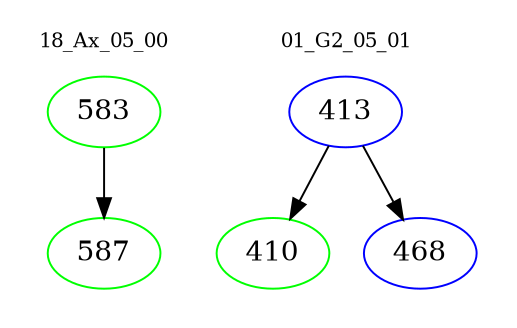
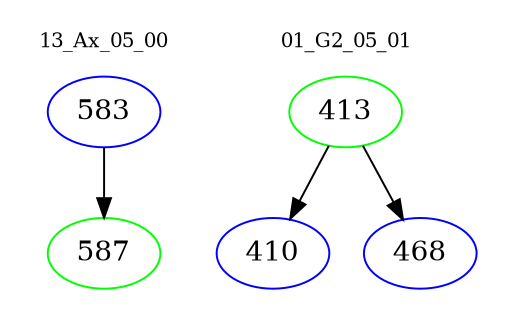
cluster "18_Ax_05_00": label "18_Ax_05_00" -> "13_Ax_05_00"
node "583": color green -> blue
node "413": color blue -> green
node "410": color green -> blue
